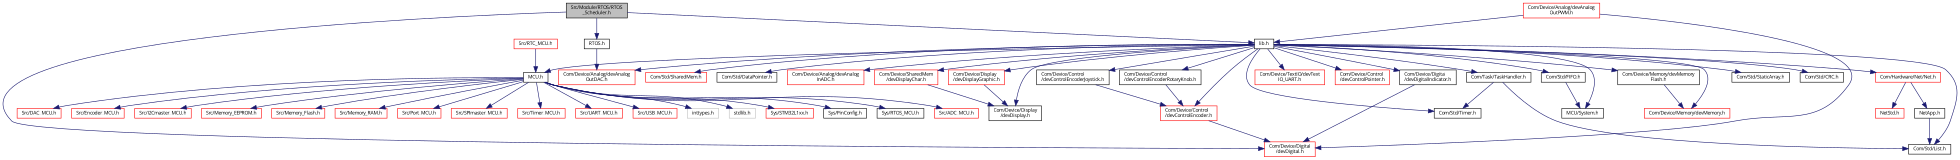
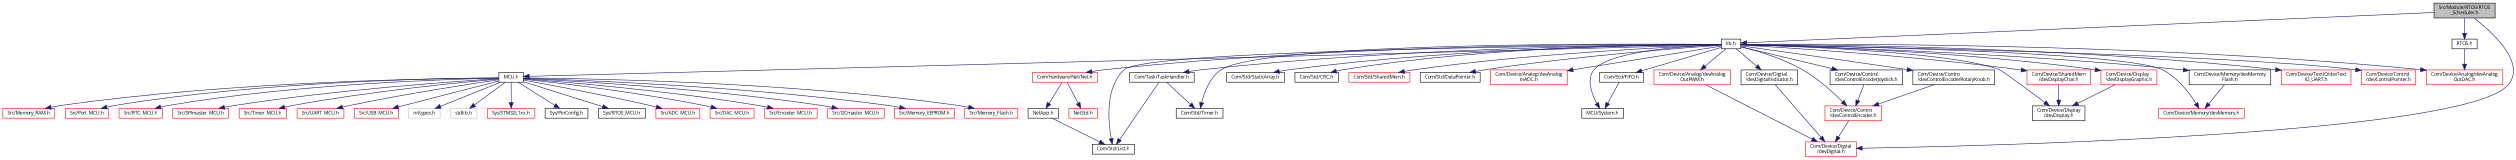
edge "Com/Device/Analog/devAnalog OutPWM.h" -> "lib.h": reversed
edge "Src/RTC_MCU.h" -> "MCU.h": reversed
